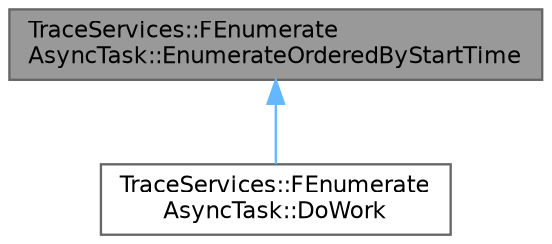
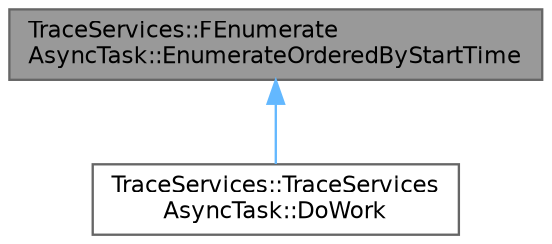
node "TraceServices::FEnumerate AsyncTask::DoWork": label "TraceServices::FEnumerate AsyncTask::DoWork" -> "TraceServices::TraceServices AsyncTask::DoWork"
